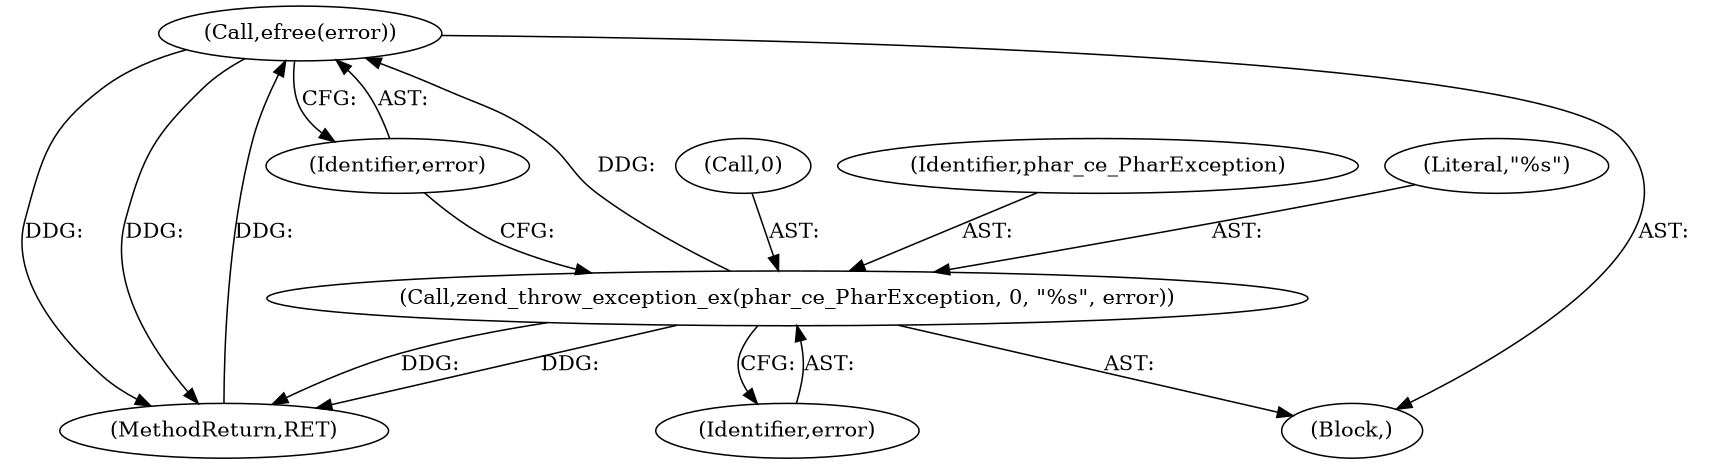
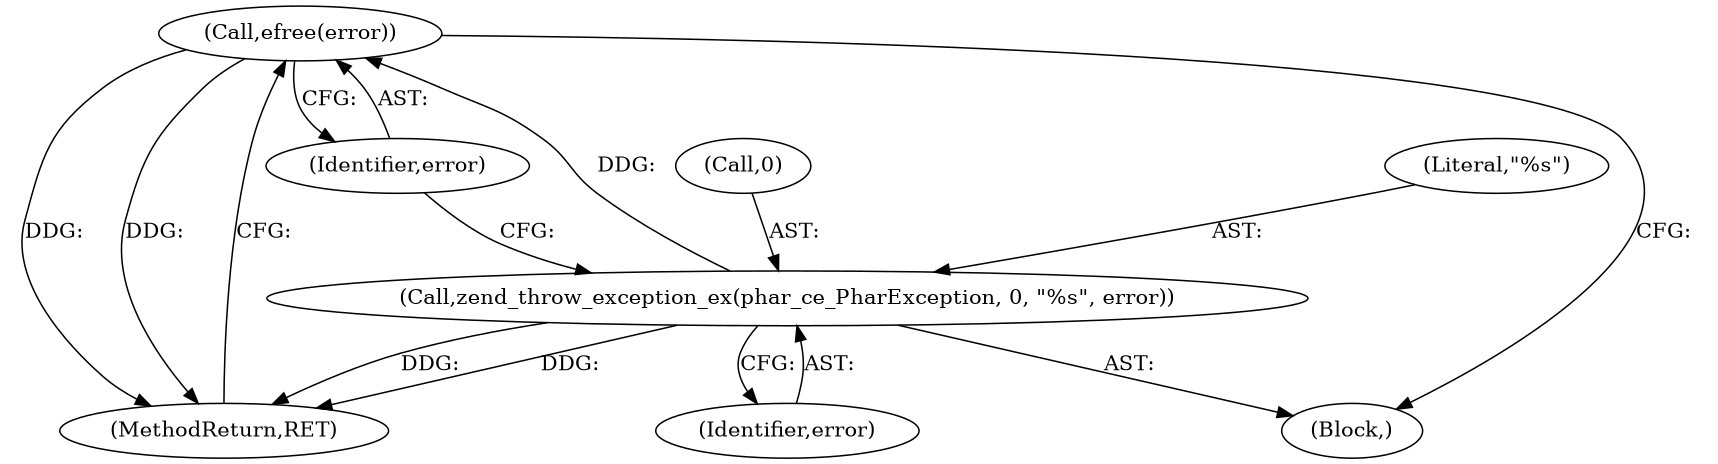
node "(Identifier,phar_ce_PharException)": removed
edge "(MethodReturn,RET)" -> "(Call,efree(error))": label "DDG: " -> "CFG: "
edge "(Call,efree(error))" -> "(Block,)": label "AST: " -> "CFG: "
